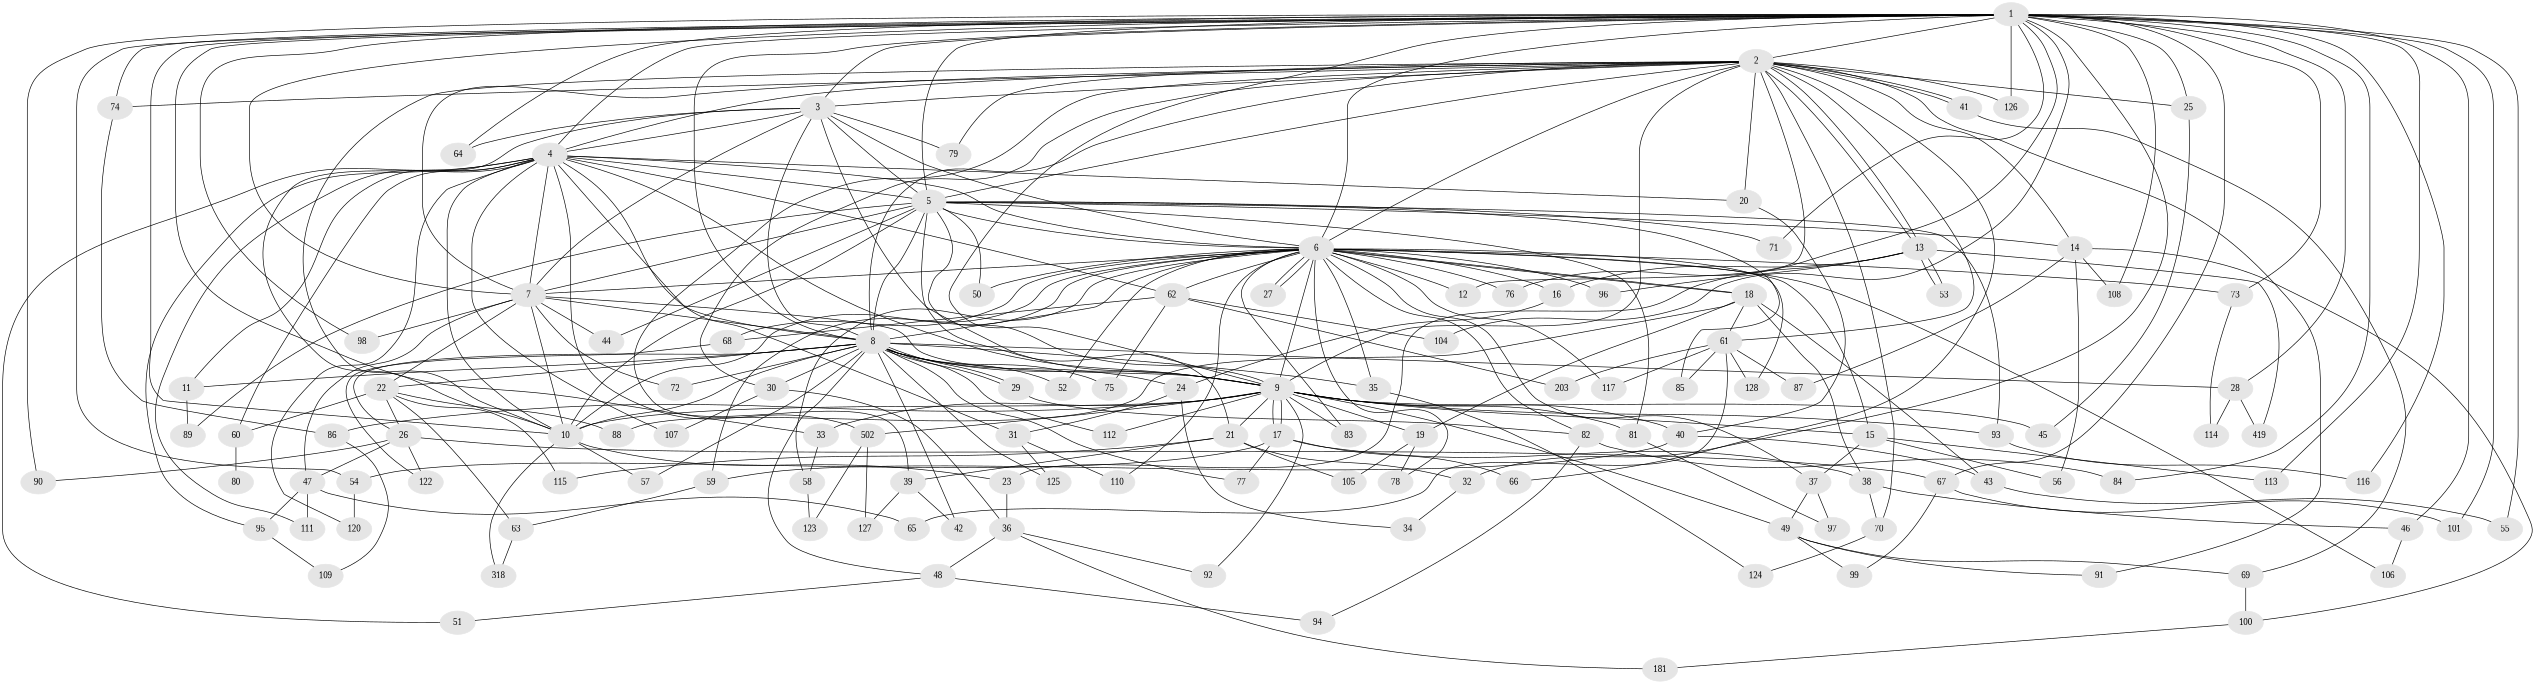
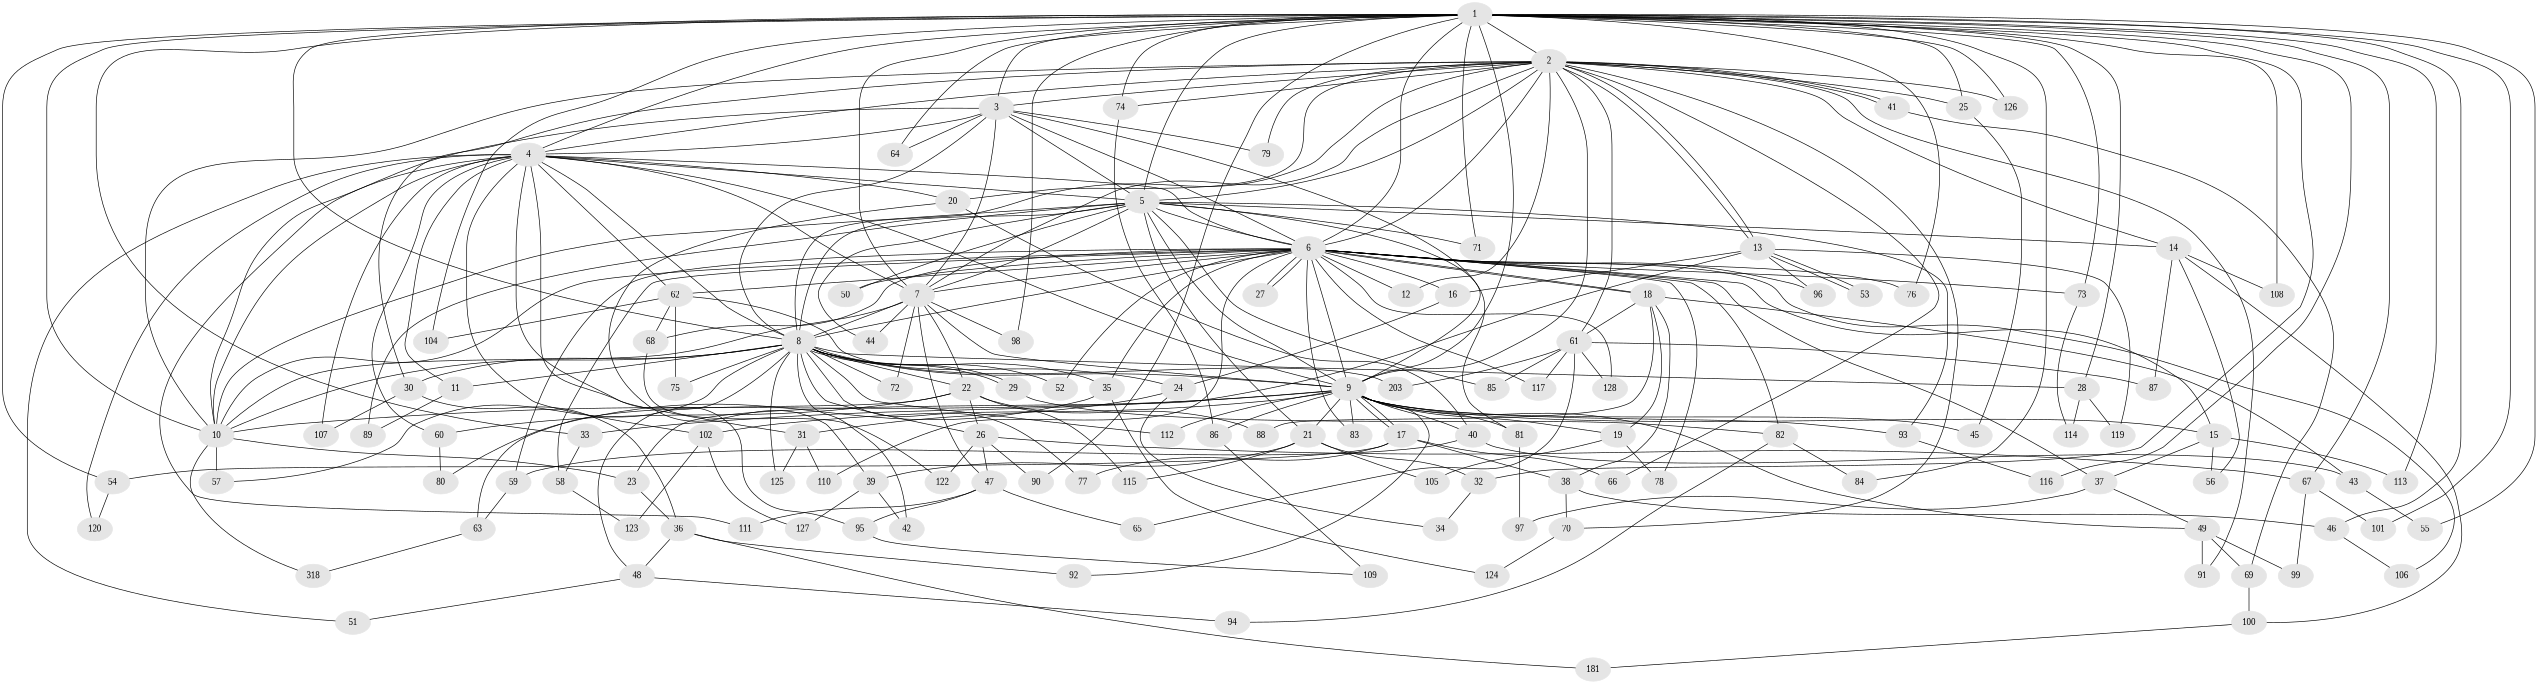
edge "2" -- "39": now "20" -- "39"
edge "35" -- "80": added
node "502": label "502" -> "102"
node "419": label "419" -> "119"
